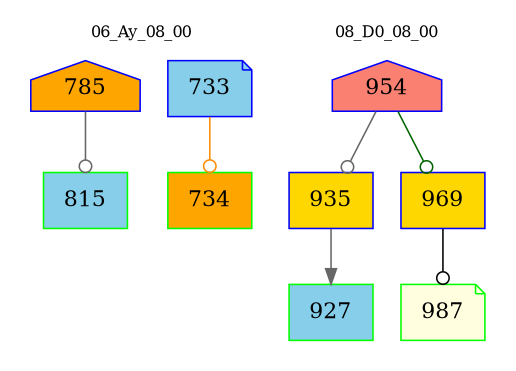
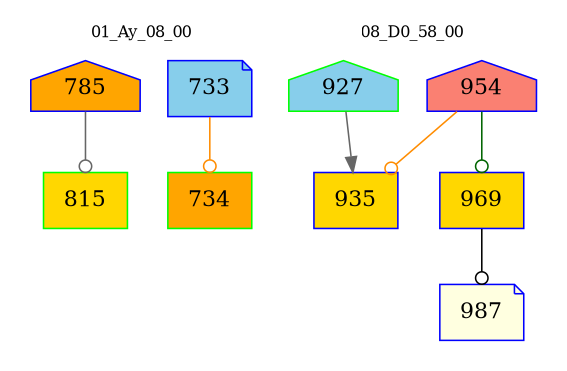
cluster "06_Ay_08_00": label "06_Ay_08_00" -> "01_Ay_08_00"
cluster "08_D0_08_00": label "08_D0_08_00" -> "08_D0_58_00"
edge "954" -> "935": color gray40 -> darkorange
node "815": fillcolor skyblue -> gold
edge "935" -> "927": reversed
node "927": shape box -> house
node "987": color green -> blue
